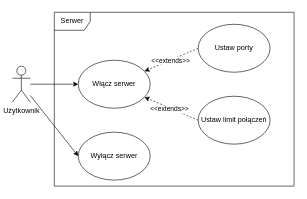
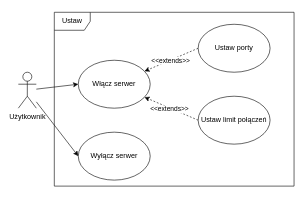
node "Serwer": label "Serwer" -> "Ustaw"
node "Użytkownik": moved (21, 84) -> (27, 90)
